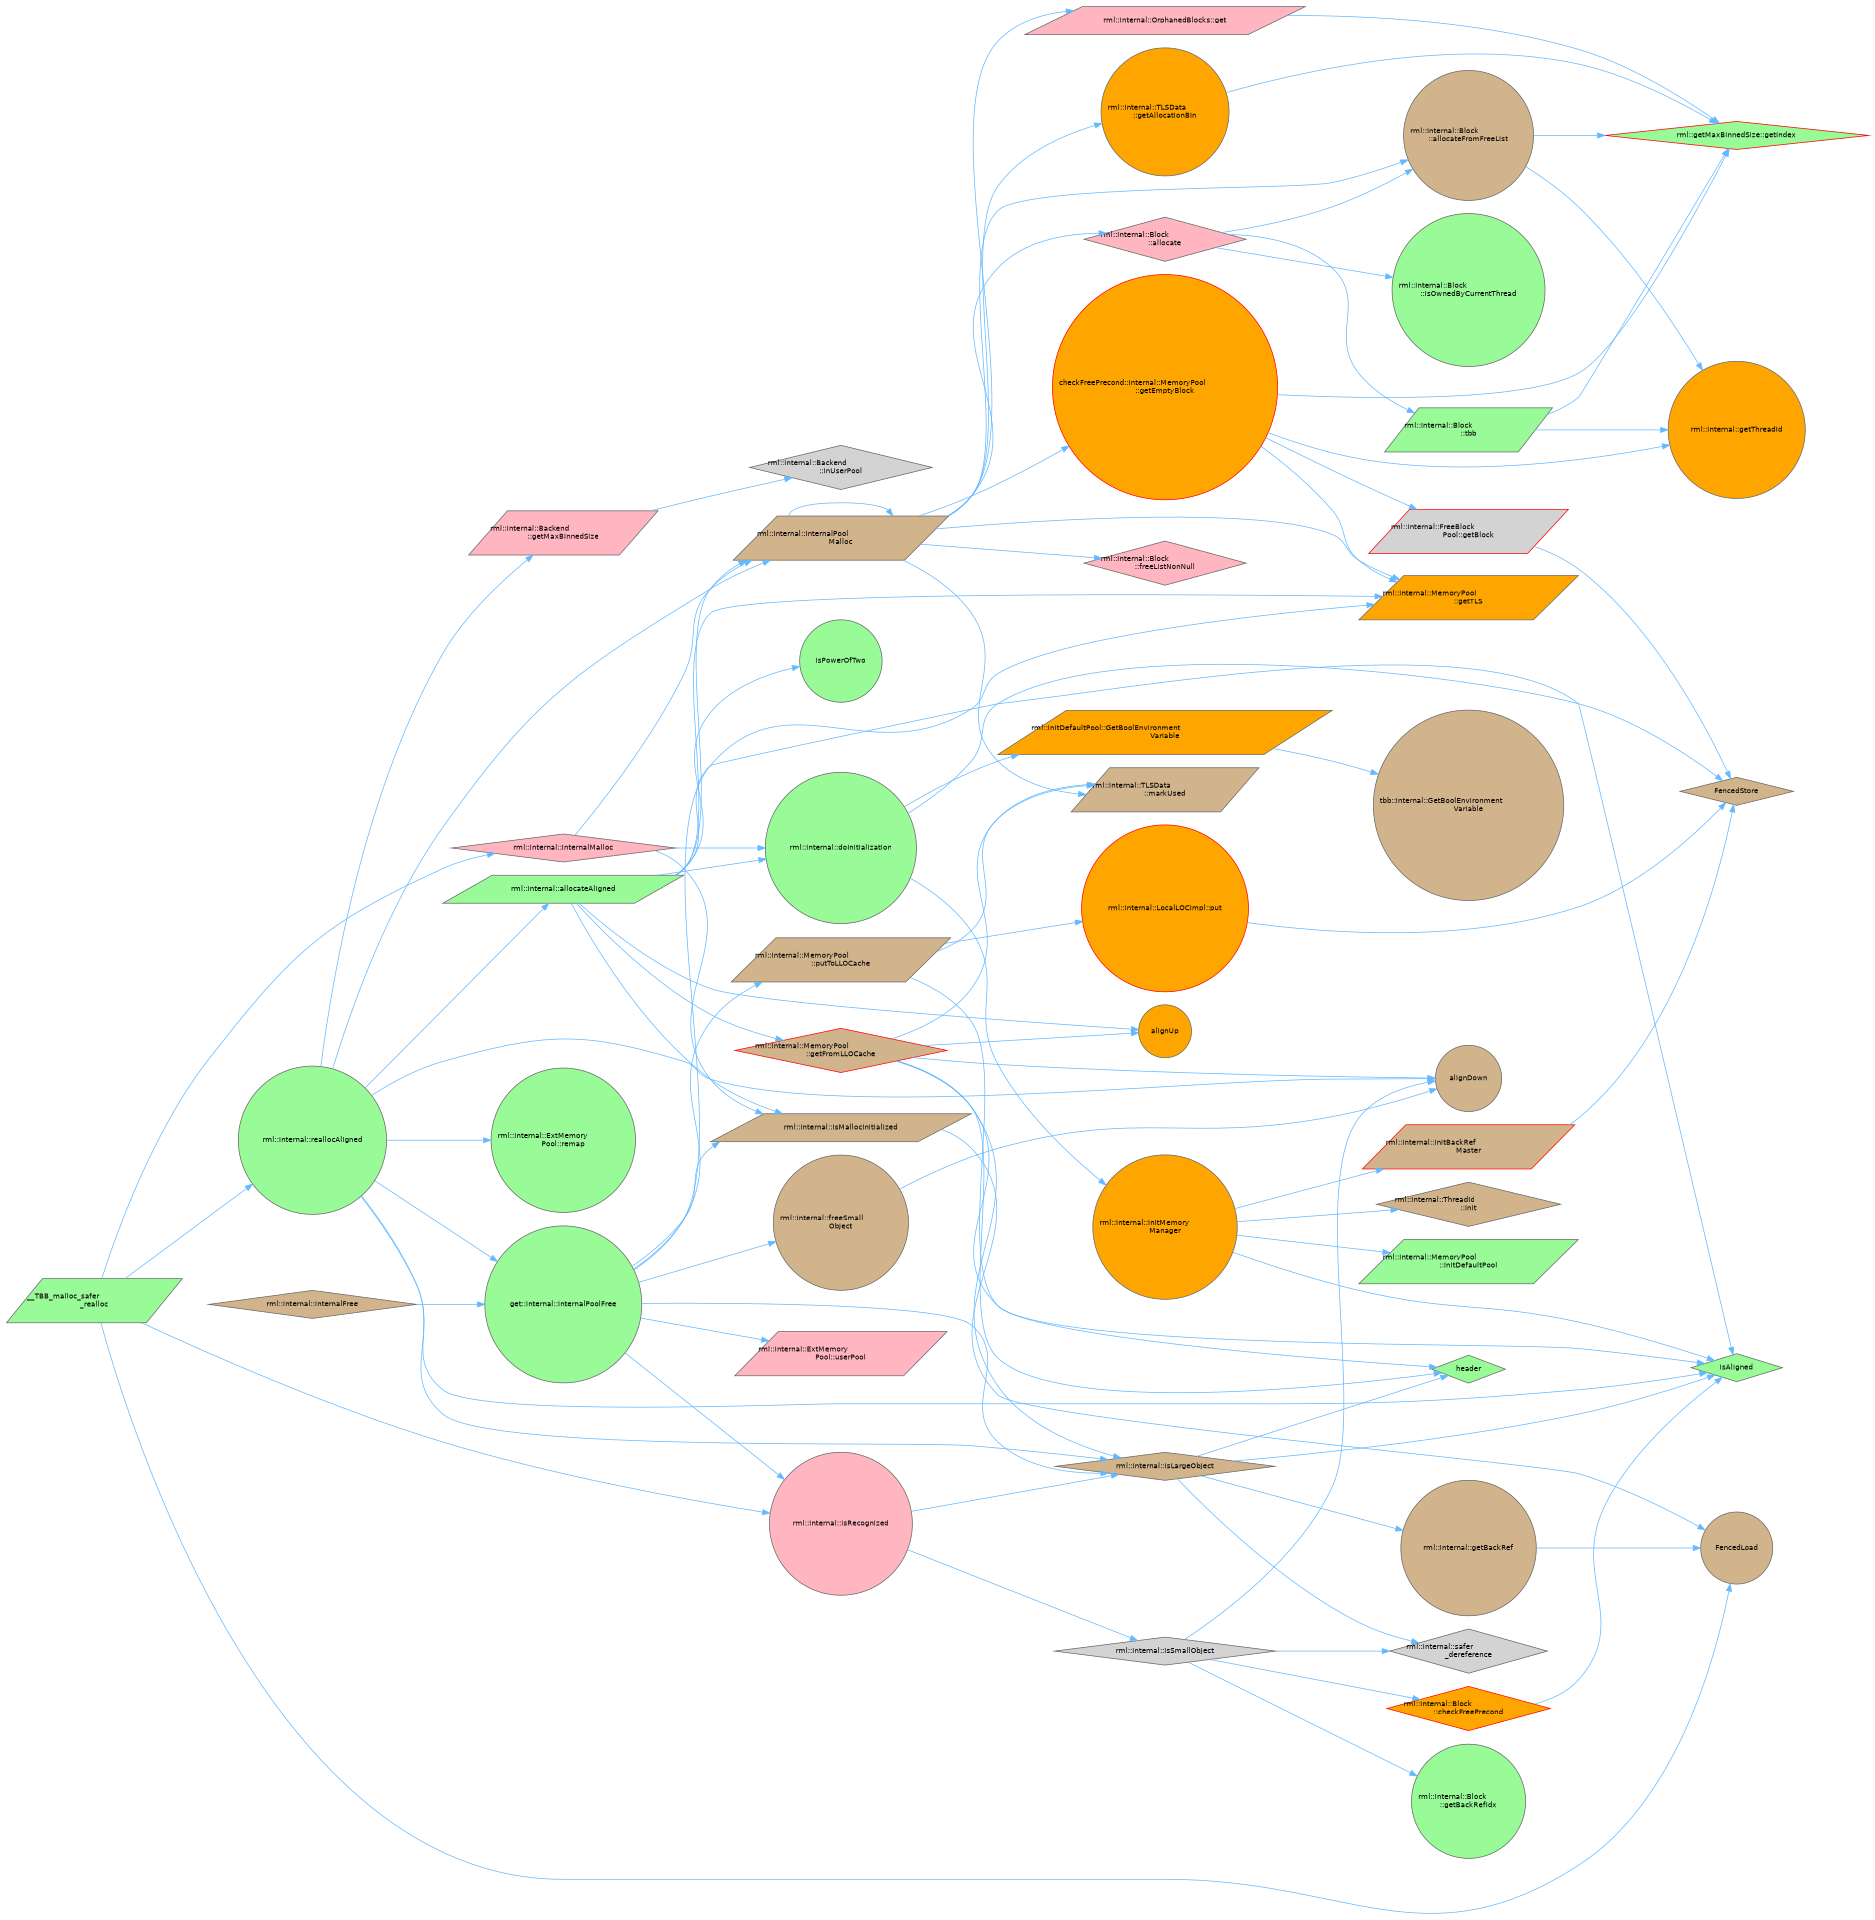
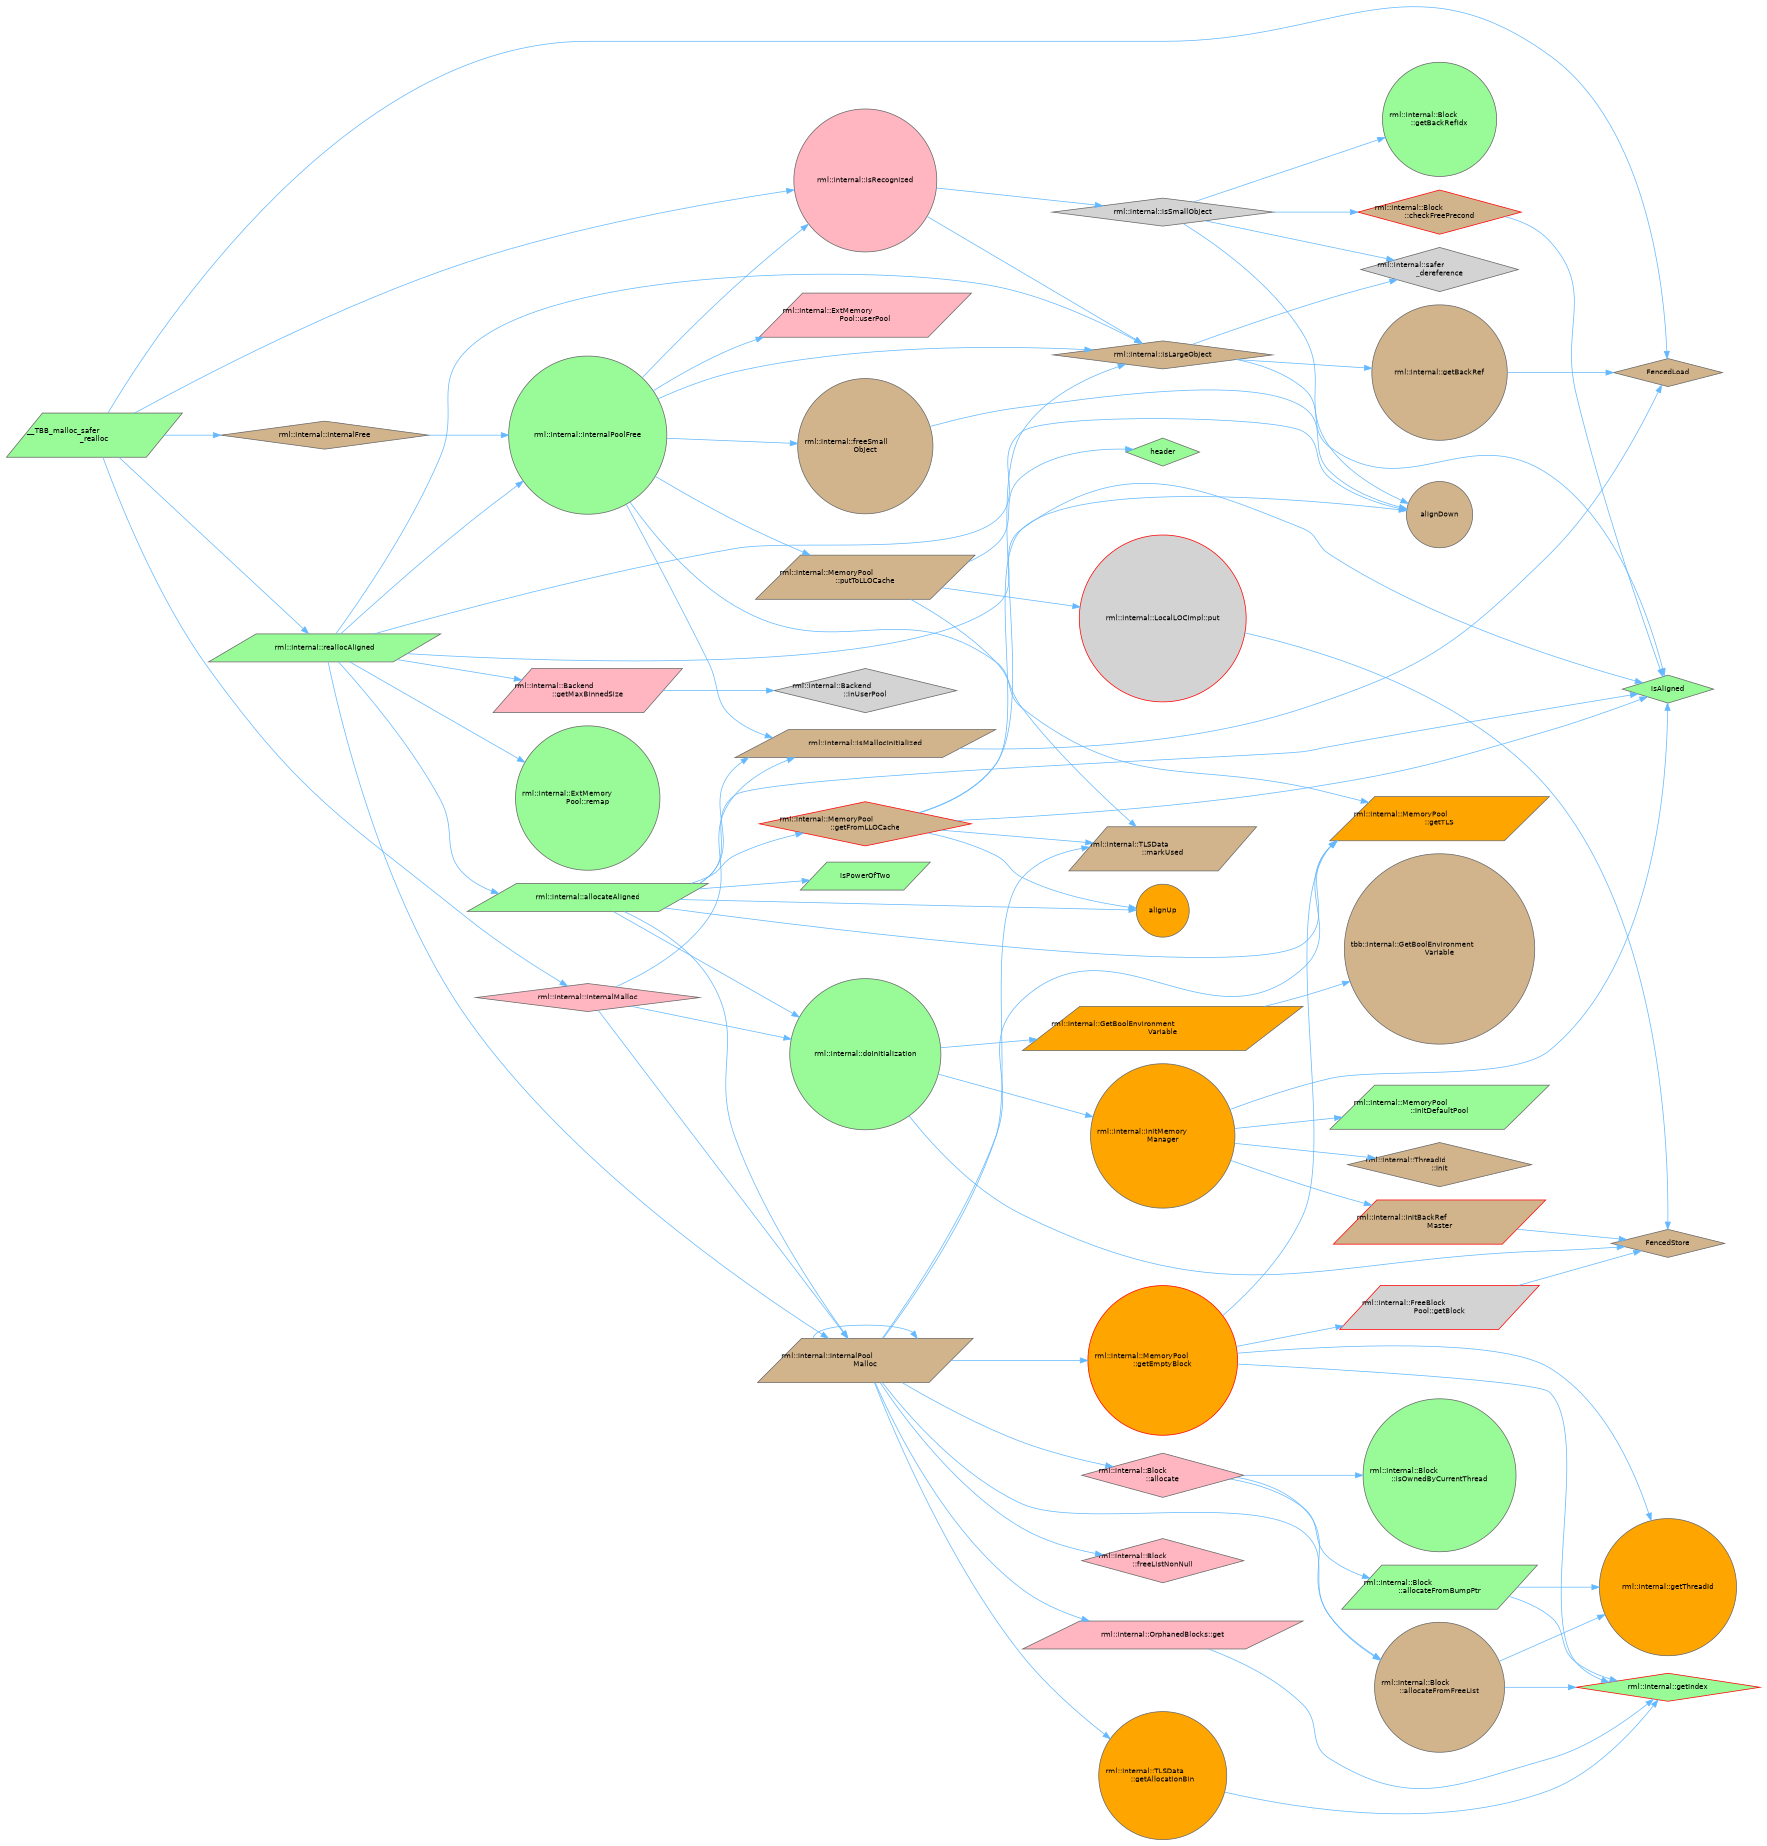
node "rml::getMaxBinnedSize::getIndex": label "rml::getMaxBinnedSize::getIndex" -> "rml::internal::getIndex"
node "checkFreePrecond::internal::MemoryPool ::getEmptyBlock": label "checkFreePrecond::internal::MemoryPool ::getEmptyBlock" -> "rml::internal::MemoryPool ::getEmptyBlock"
node "rml::internal::Block ::tbb": label "rml::internal::Block ::tbb" -> "rml::internal::Block ::allocateFromBumpPtr"
edge "__TBB_malloc_safer _realloc" -> "rml::internal::internalFree": added
node "isPowerOfTwo": shape circle -> parallelogram
node "rml::initDefaultPool::GetBoolEnvironment Variable": label "rml::initDefaultPool::GetBoolEnvironment Variable" -> "rml::internal::GetBoolEnvironment Variable"
node "rml::internal::LocalLOCImpl::put": fillcolor orange -> lightgrey
node "rml::internal::reallocAligned": shape circle -> parallelogram
node "get::internal::internalPoolFree": label "get::internal::internalPoolFree" -> "rml::internal::internalPoolFree"
edge "rml::internal::MemoryPool ::getFromLLOCache" -> "header": removed
edge "rml::internal::isLargeObject" -> "header": removed
node "FencedLoad": shape circle -> diamond
node "rml::internal::Block ::checkFreePrecond": fillcolor orange -> tan
